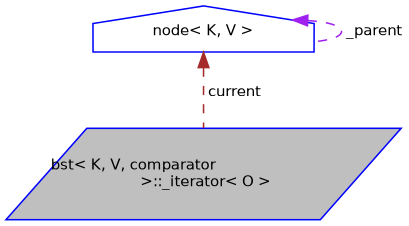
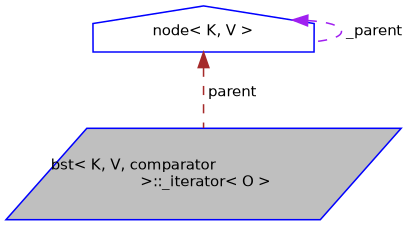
edge "bst< K, V, comparator >::_iterator< O >" -> "node< K, V >": label " current" -> " parent"
